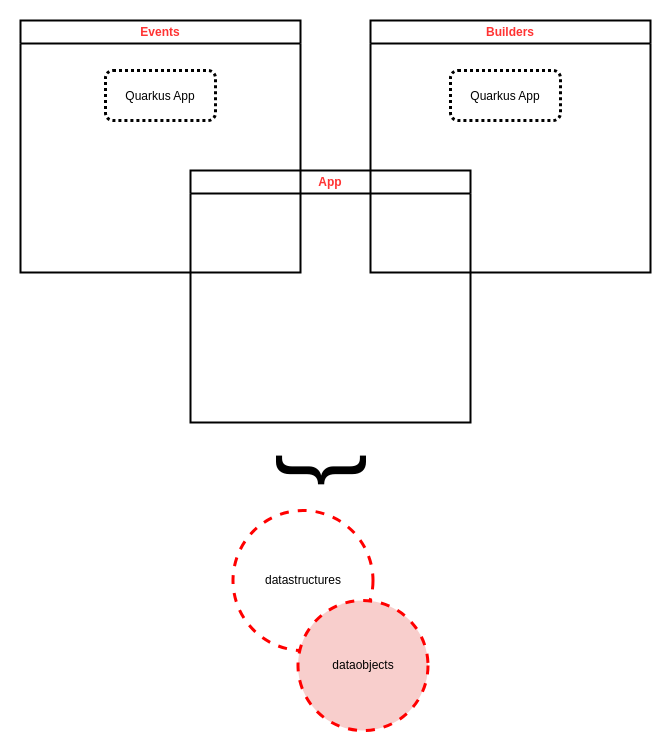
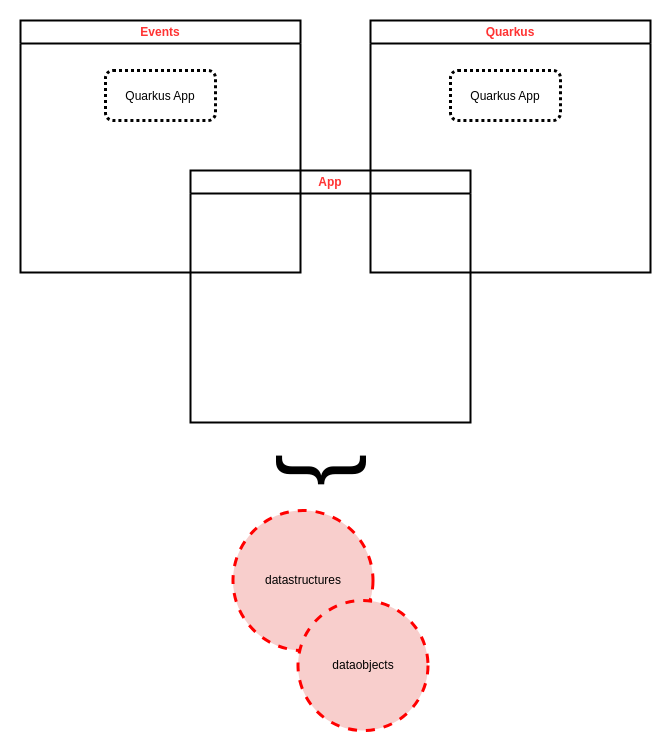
node "Builders": label "Builders" -> "Quarkus"
node "datastructures": fillcolor #ffffff -> #f8cecc
